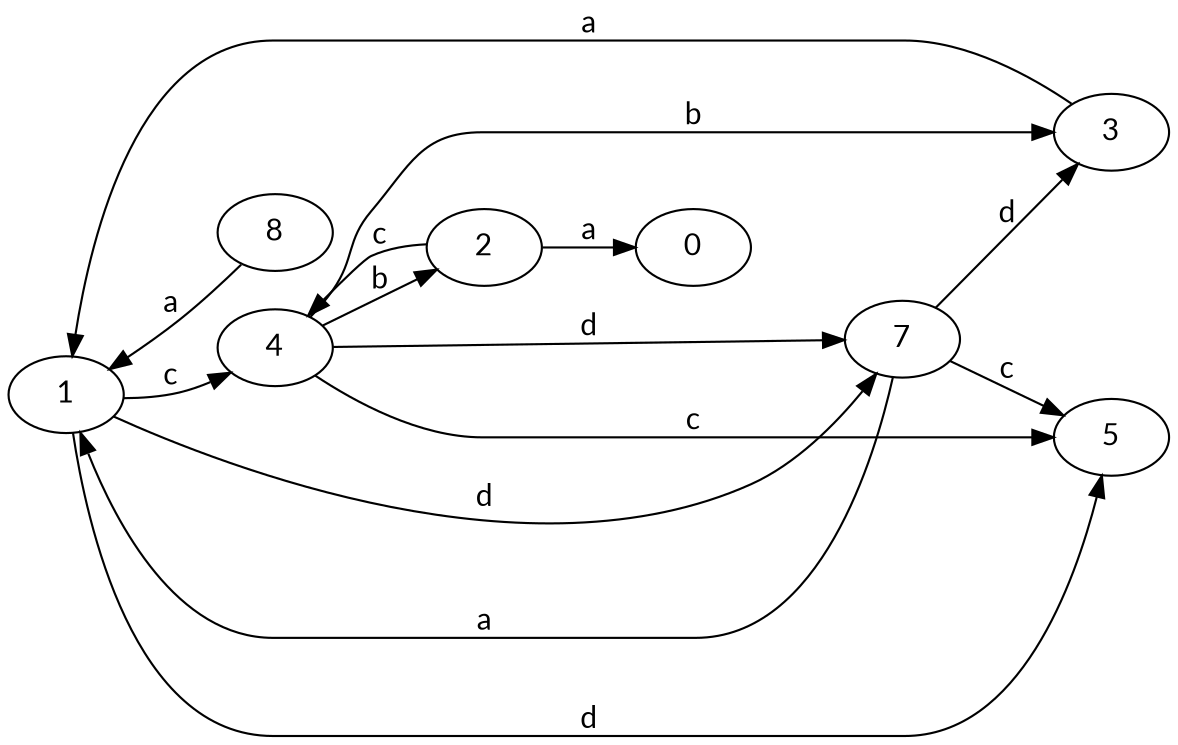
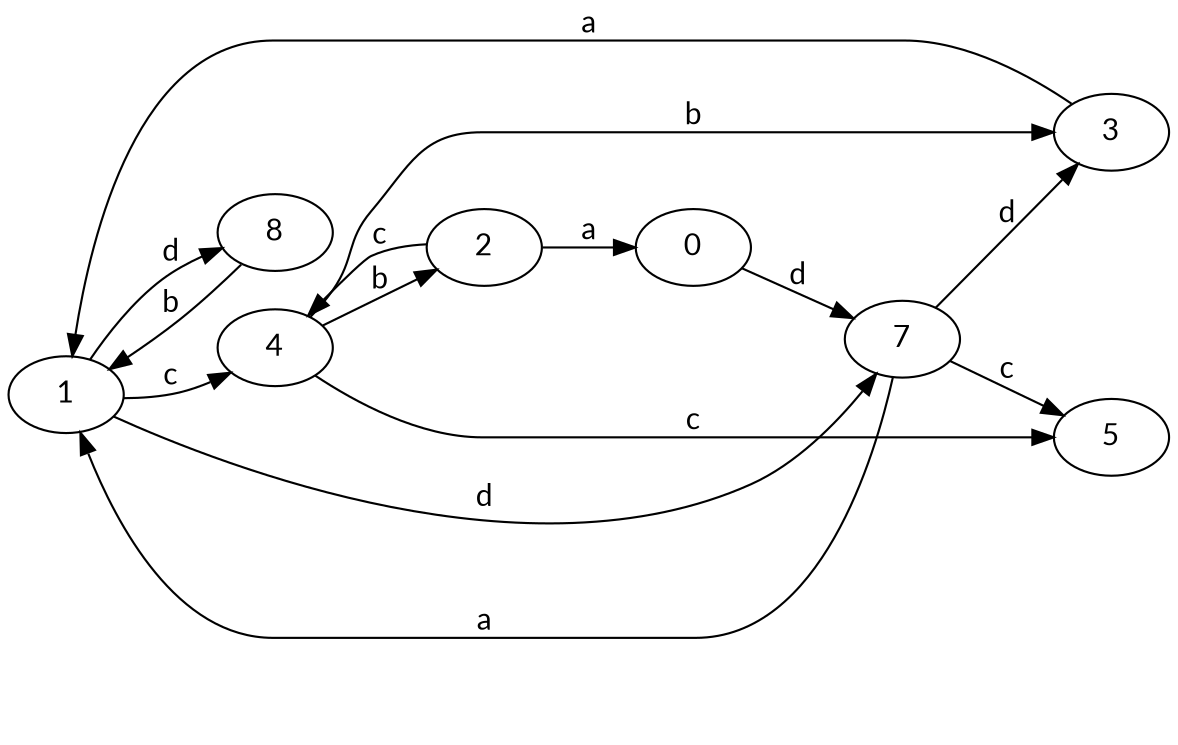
edge "8" -> "1": label "a" -> "b"
edge "4" -> "7": now "0" -> "7"
edge "1" -> "5": now "1" -> "8"
